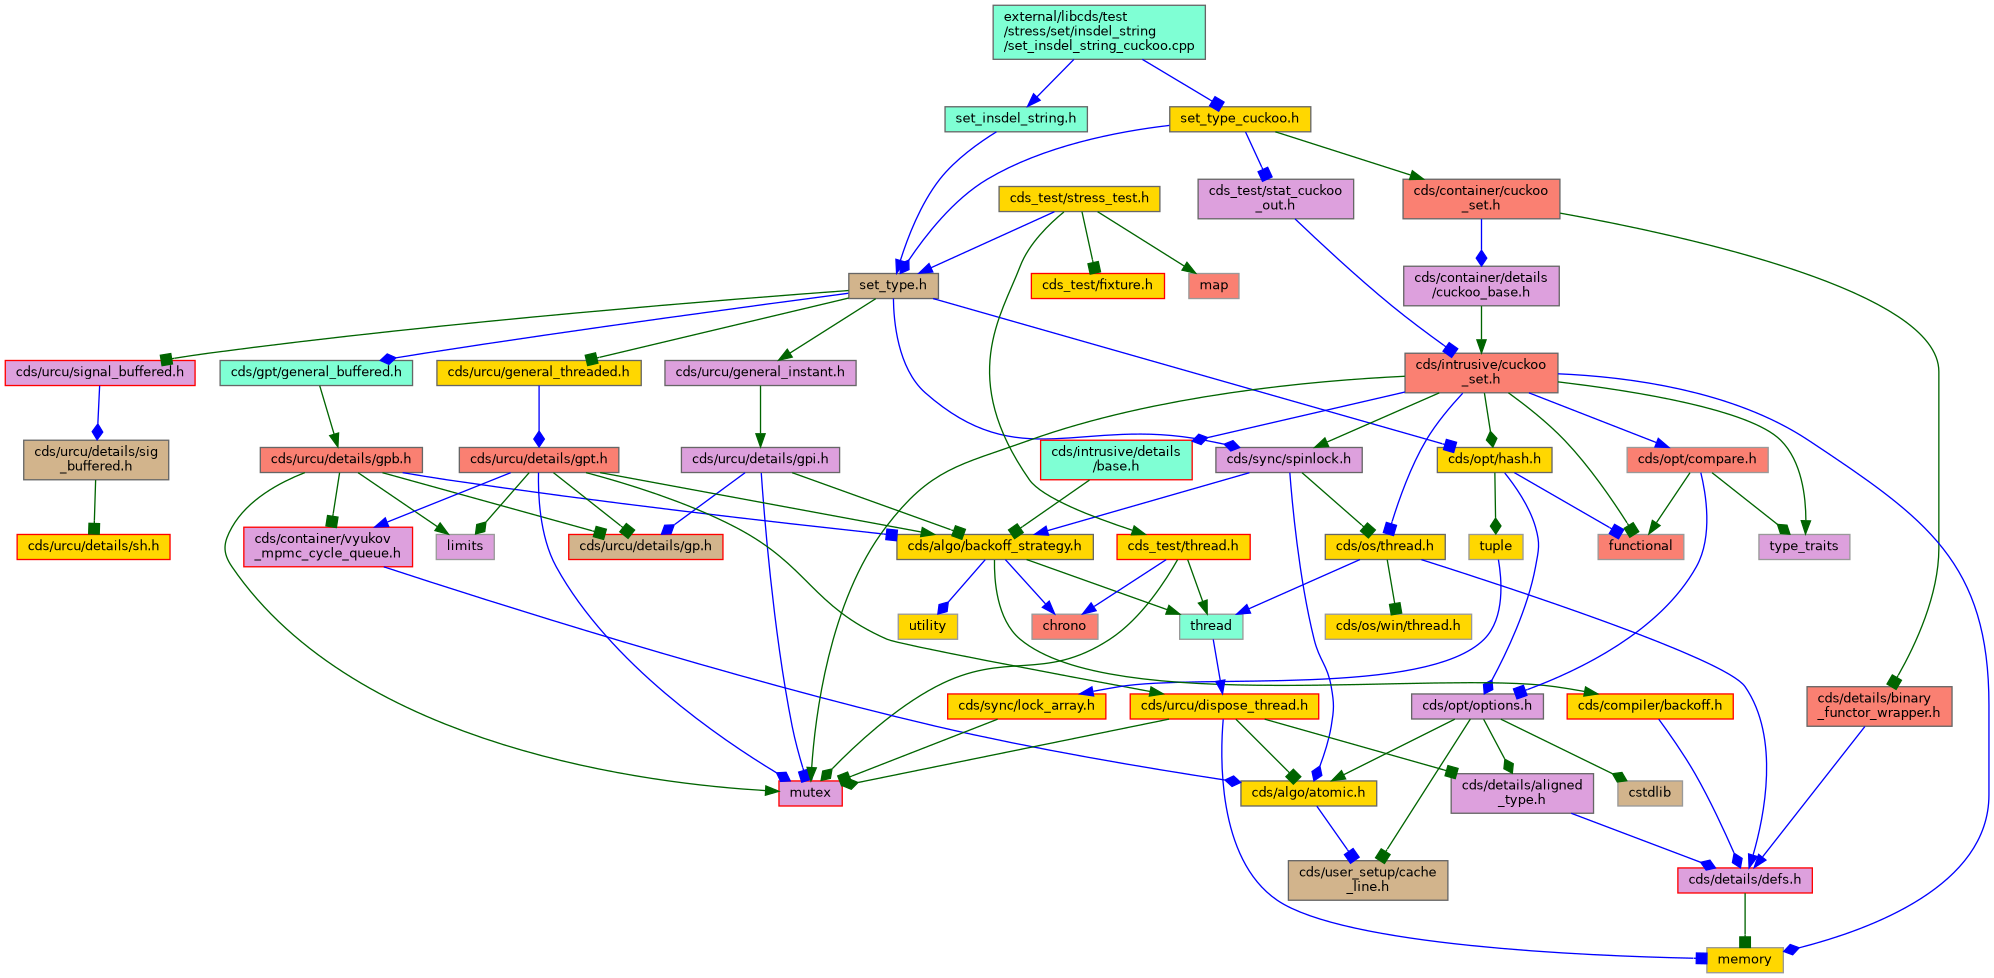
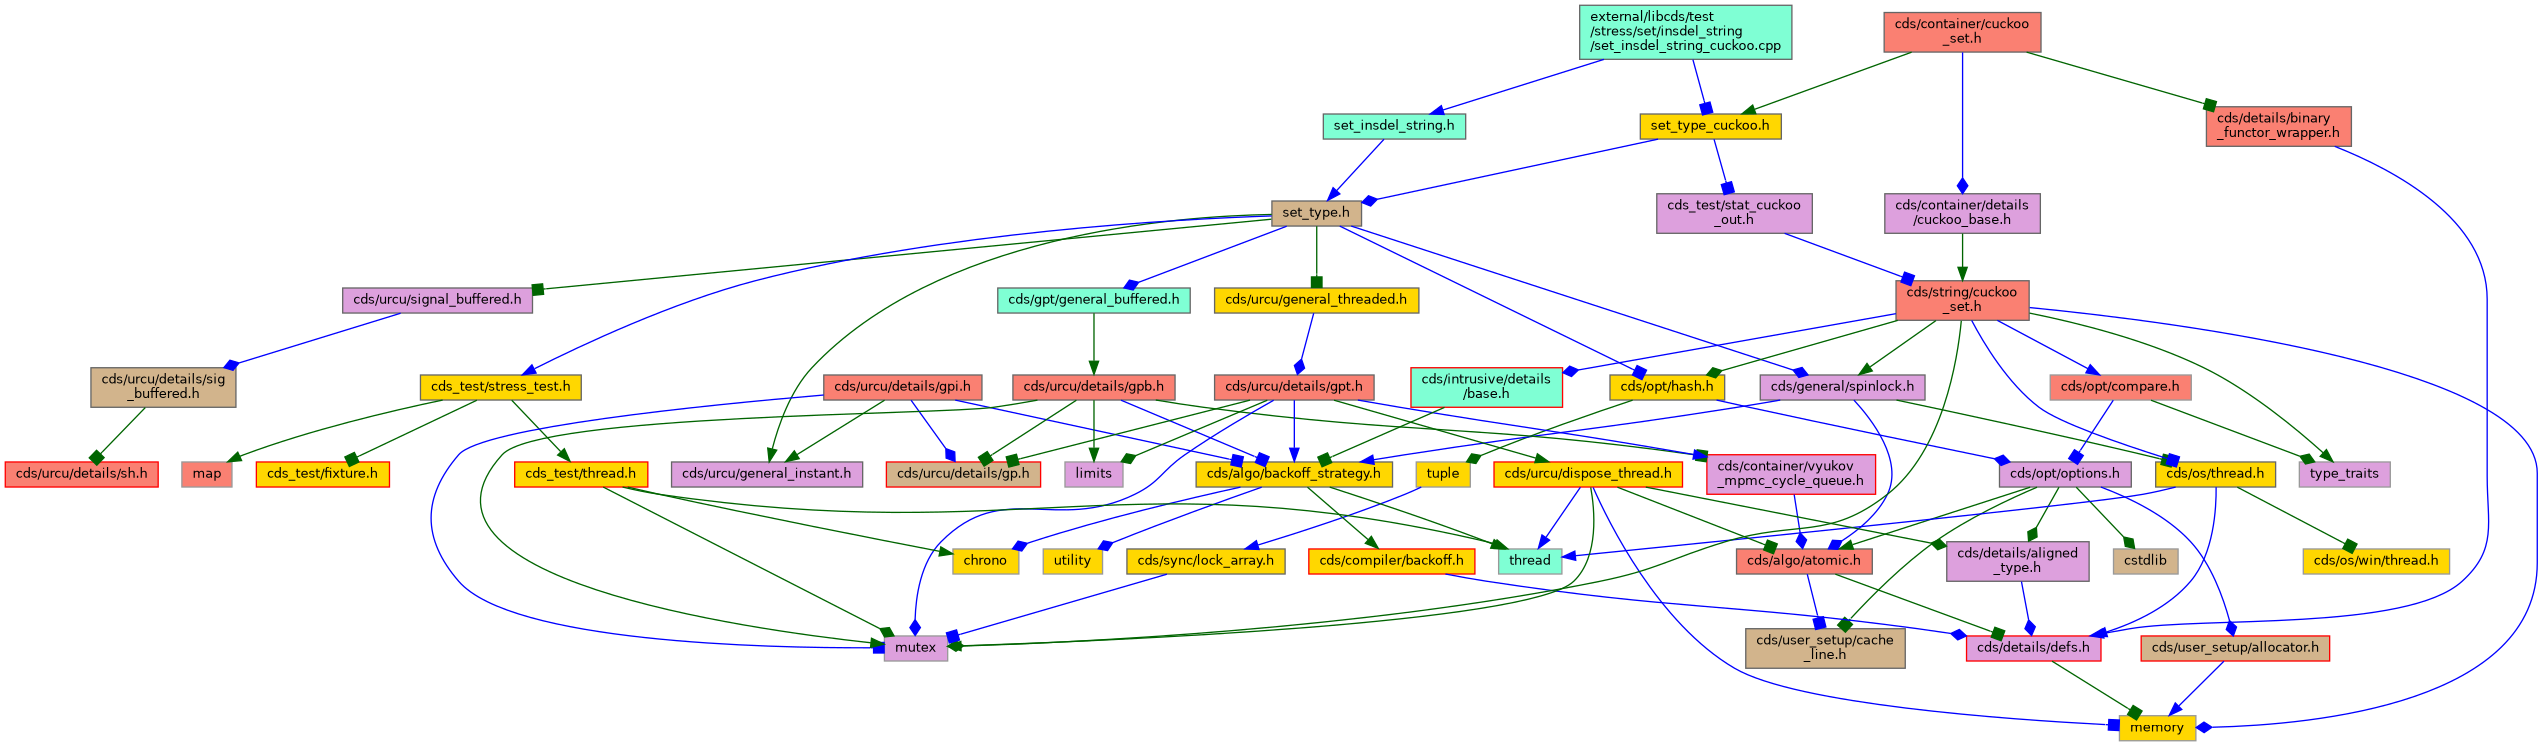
edge "set_type_cuckoo.h" -> "cds/container/cuckoo _set.h": reversed
edge "cds_test/stress_test.h" -> "set_type.h": reversed
node "cds/urcu/signal_buffered.h": color red -> grey40
node "cds/intrusive/cuckoo _set.h": label "cds/intrusive/cuckoo _set.h" -> "cds/string/cuckoo _set.h"
edge "cds/urcu/general_instant.h" -> "cds/urcu/details/gpi.h": reversed
node "cds/urcu/details/gpi.h": fillcolor plum -> salmon
node "cds/sync/spinlock.h": label "cds/sync/spinlock.h" -> "cds/general/spinlock.h"
edge "cds/urcu/details/gpt.h" -> "cds/algo/backoff_strategy.h": color darkgreen -> blue
edge "cds/urcu/details/gpi.h" -> "cds/algo/backoff_strategy.h": color darkgreen -> blue
node "cds/urcu/details/sh.h": fillcolor gold -> salmon
node "functional": removed
edge "cds/algo/backoff_strategy.h" -> "chrono": arrowhead normal -> diamond
edge "cds_test/thread.h" -> "chrono": color blue -> darkgreen
edge "cds/algo/atomic.h" -> "cds/details/defs.h": added
node "chrono": fillcolor salmon -> gold
node "cds/user_setup/allocator.h": added
edge "thread" -> "cds/urcu/dispose_thread.h": reversed
node "cds/sync/lock_array.h": color red -> grey40
edge "cds/urcu/dispose_thread.h" -> "cds/details/aligned _type.h": arrowhead box -> diamond
edge "cds/sync/lock_array.h" -> "mutex": color darkgreen -> blue
node "mutex": color red -> grey60
node "cds/algo/atomic.h": fillcolor gold -> salmon
